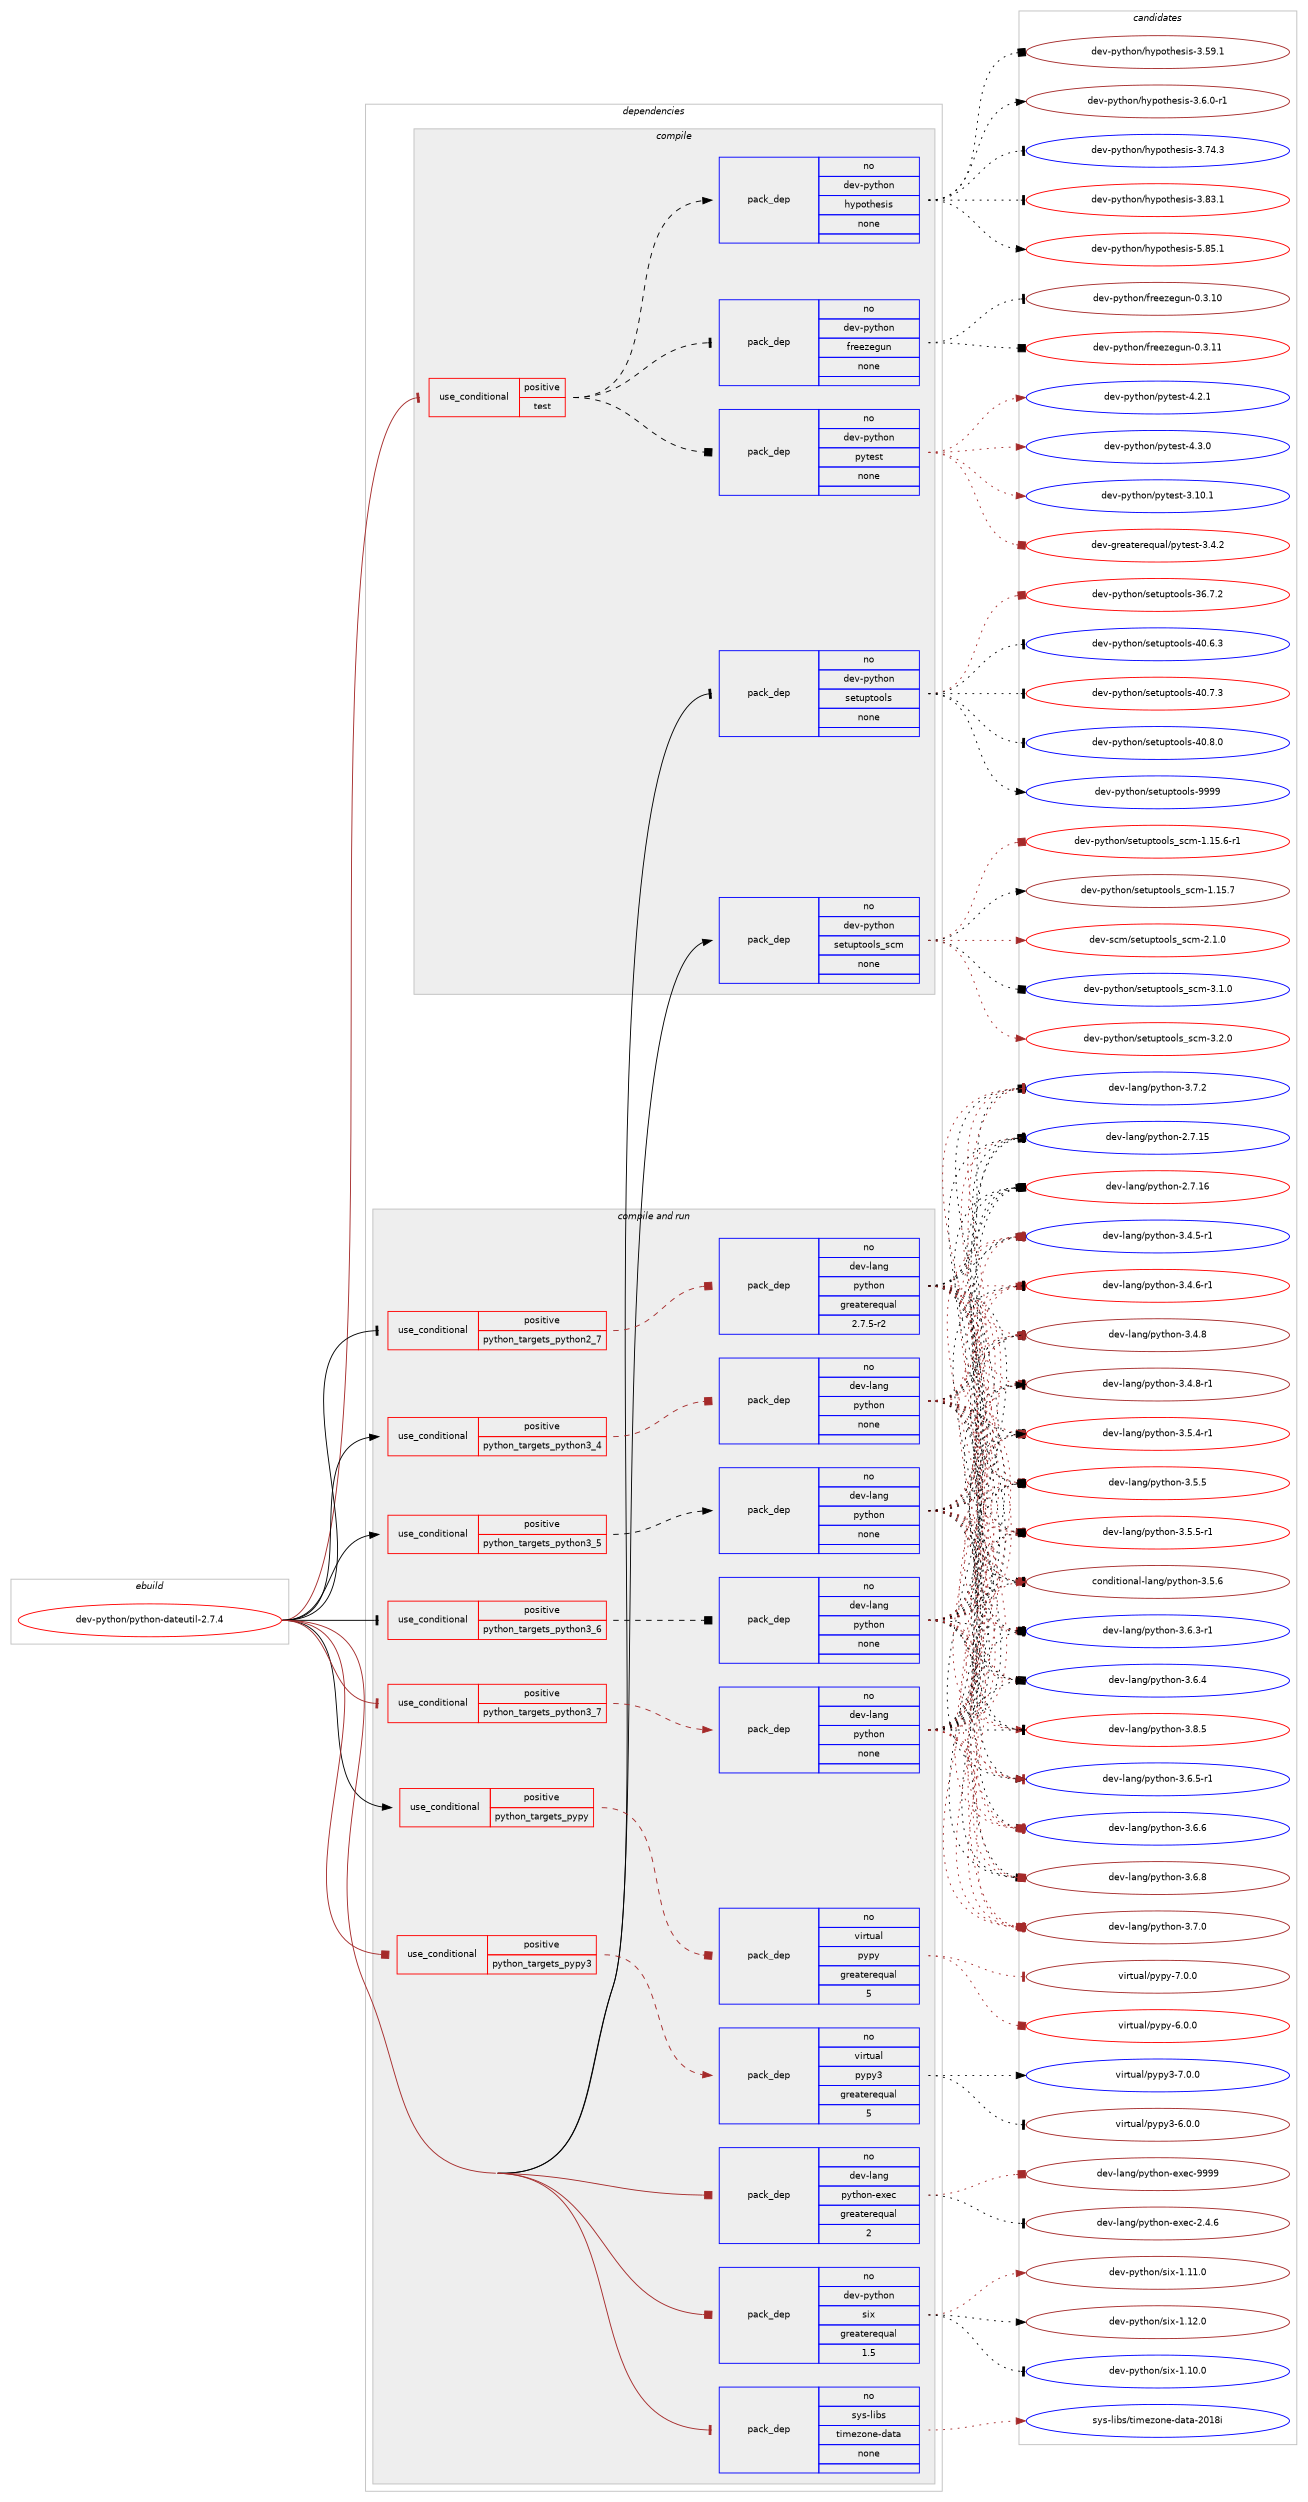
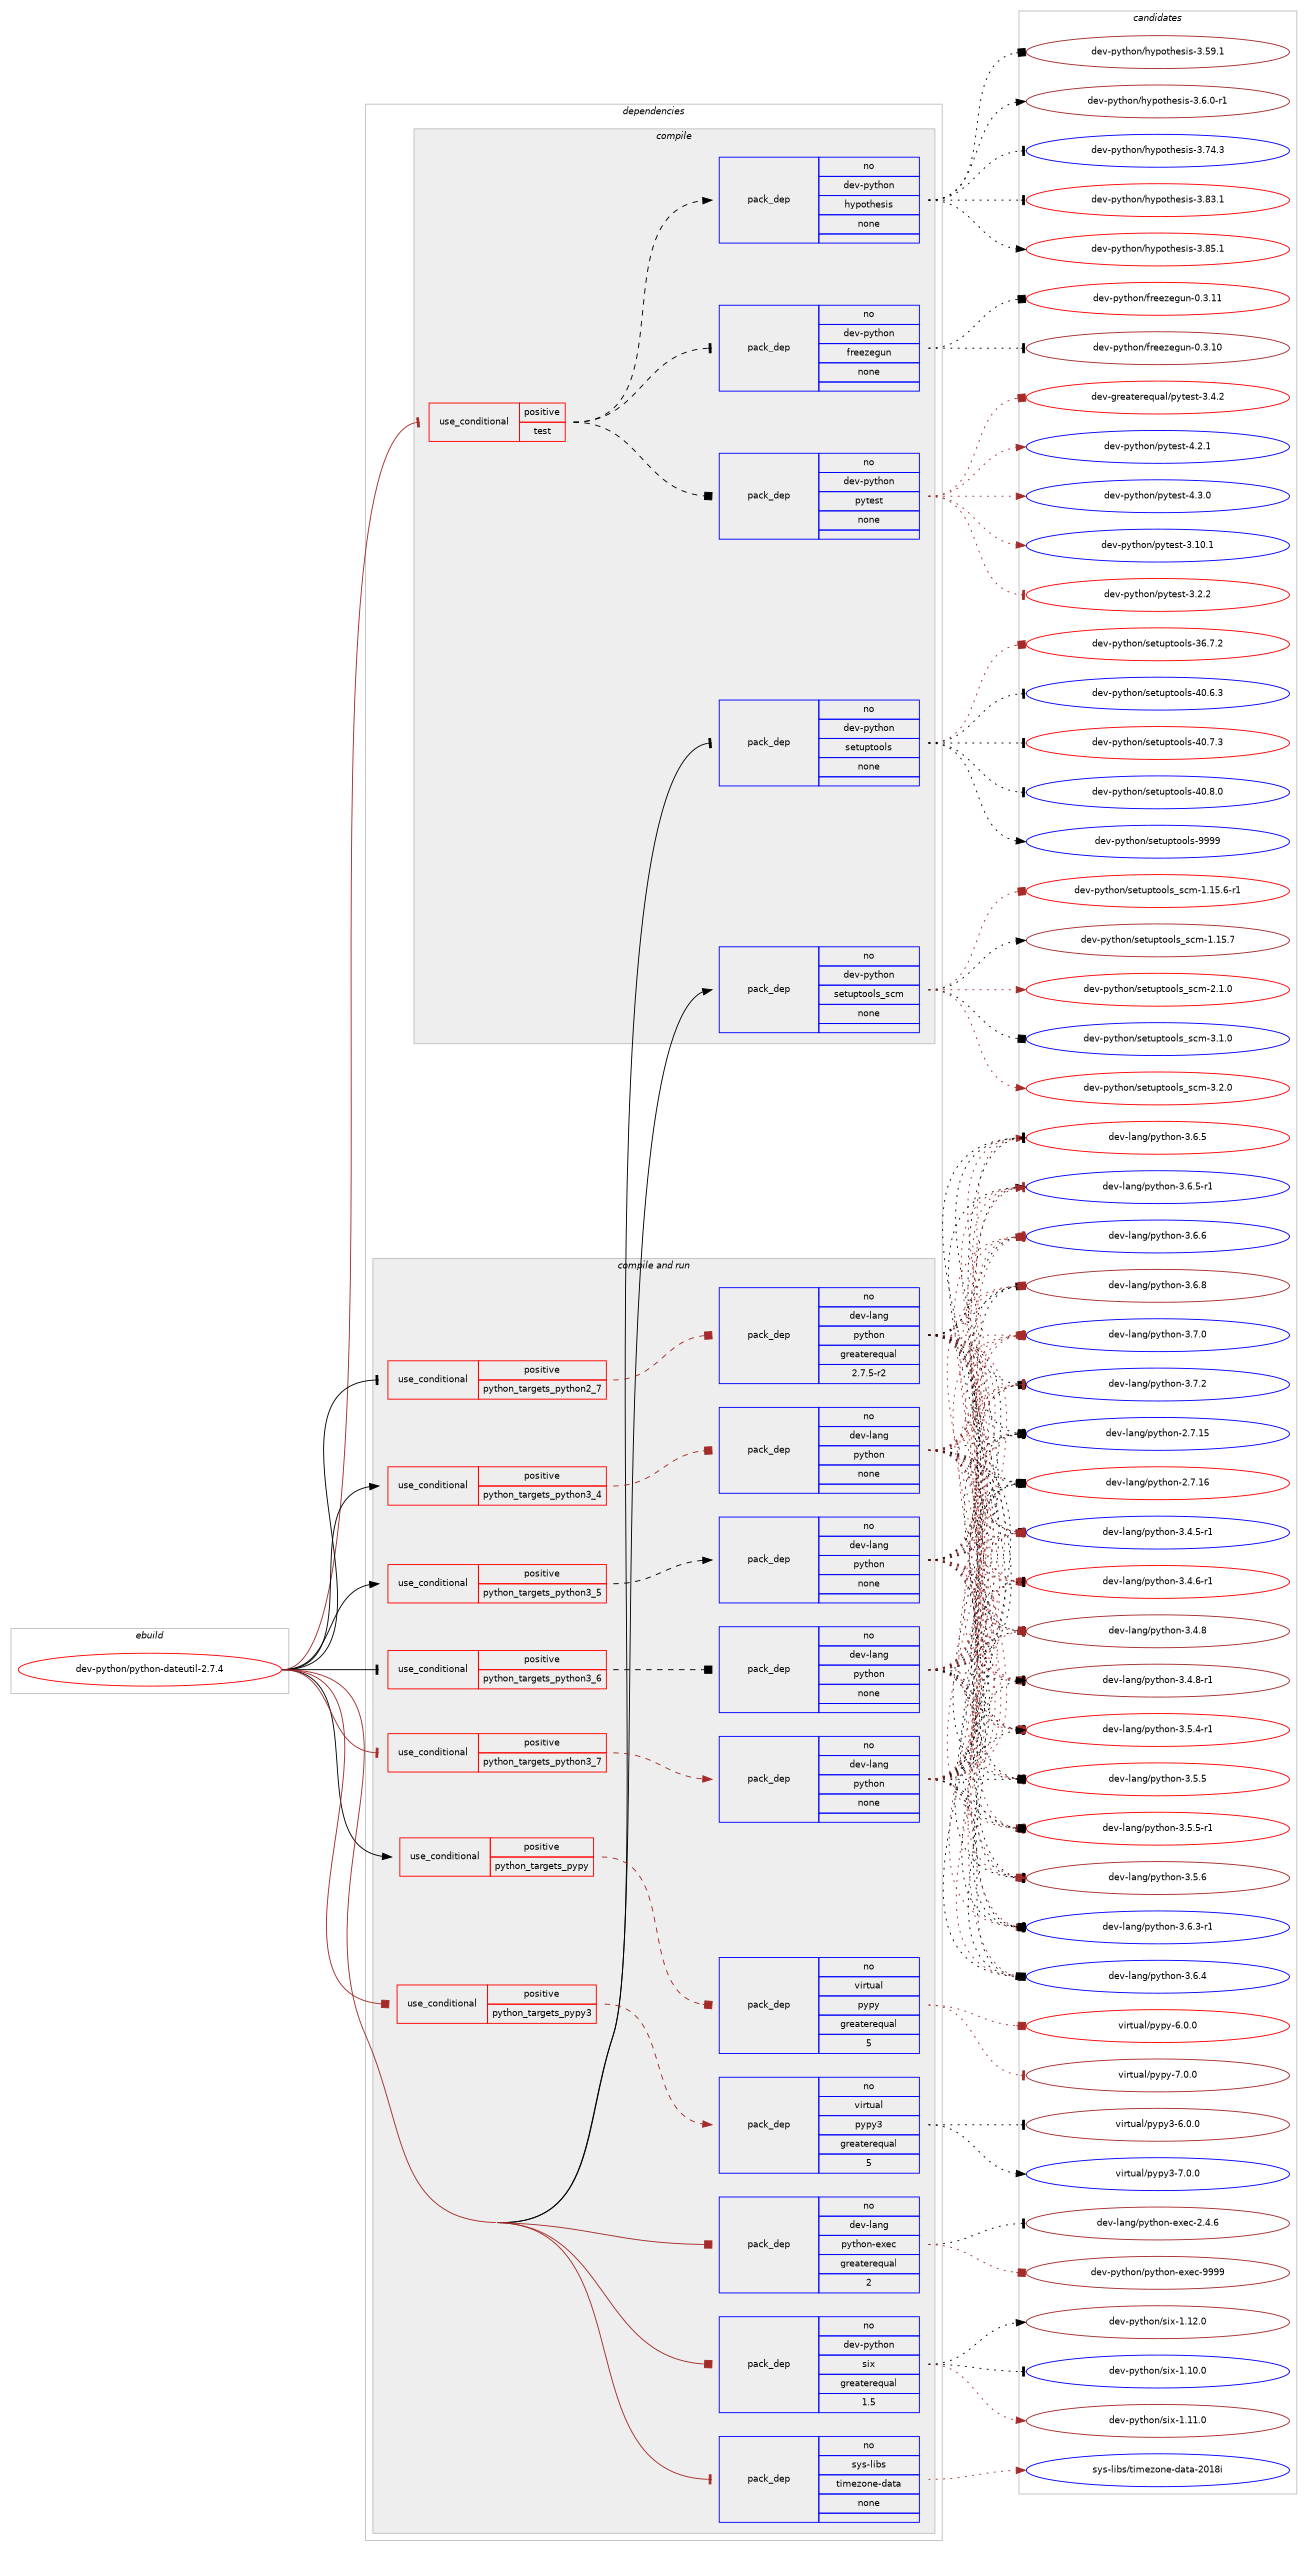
node "dev-python/hypothesis-5.85.1": label "dev-python/hypothesis-5.85.1" -> "dev-python/hypothesis-3.85.1"
node "dev-python/pytest-3.2.2": added
node "dev-scm/setuptools_scm-2.1.0": label "dev-scm/setuptools_scm-2.1.0" -> "dev-python/setuptools_scm-2.1.0"
node "conditional-lang/python-3.5.6": label "conditional-lang/python-3.5.6" -> "dev-lang/python-3.5.6"
node "dev-lang/python-3.8.5": label "dev-lang/python-3.8.5" -> "dev-lang/python-3.6.5"
node "dev-lang/python-3.7.0": color brown -> blue
node "dev-lang/python-exec-9999": label "dev-lang/python-exec-9999" -> "dev-python/python-exec-9999"
